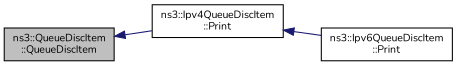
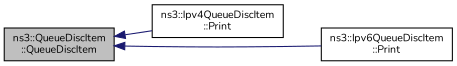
edge "ns3::Ipv6QueueDiscItem ::Print" -> "ns3::Ipv4QueueDiscItem ::Print": now "ns3::Ipv6QueueDiscItem ::Print" -> "ns3::QueueDiscItem ::QueueDiscItem"
